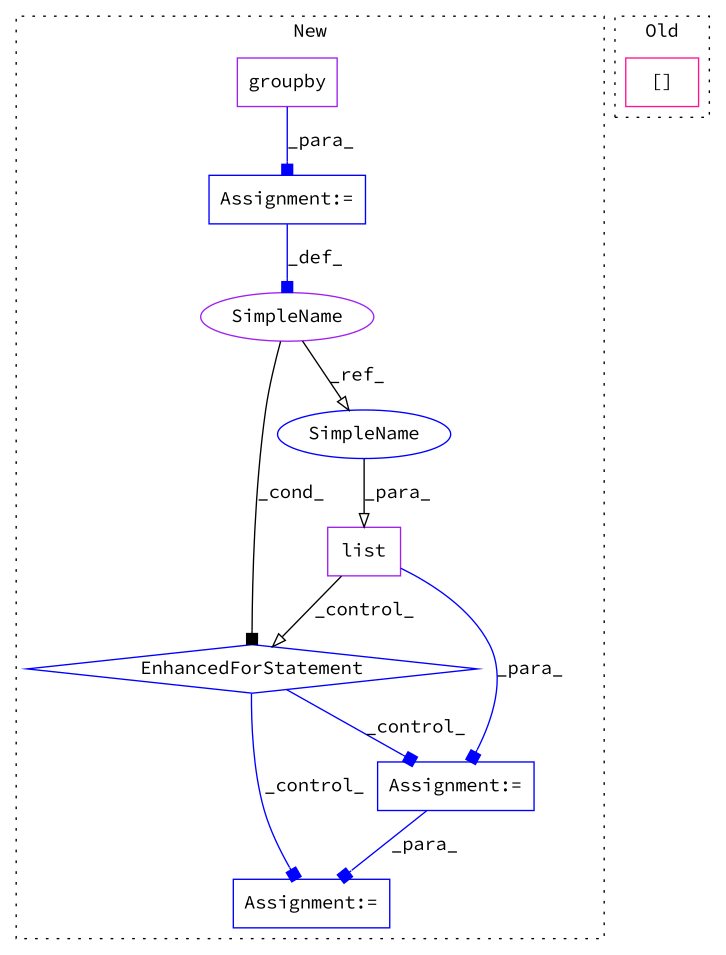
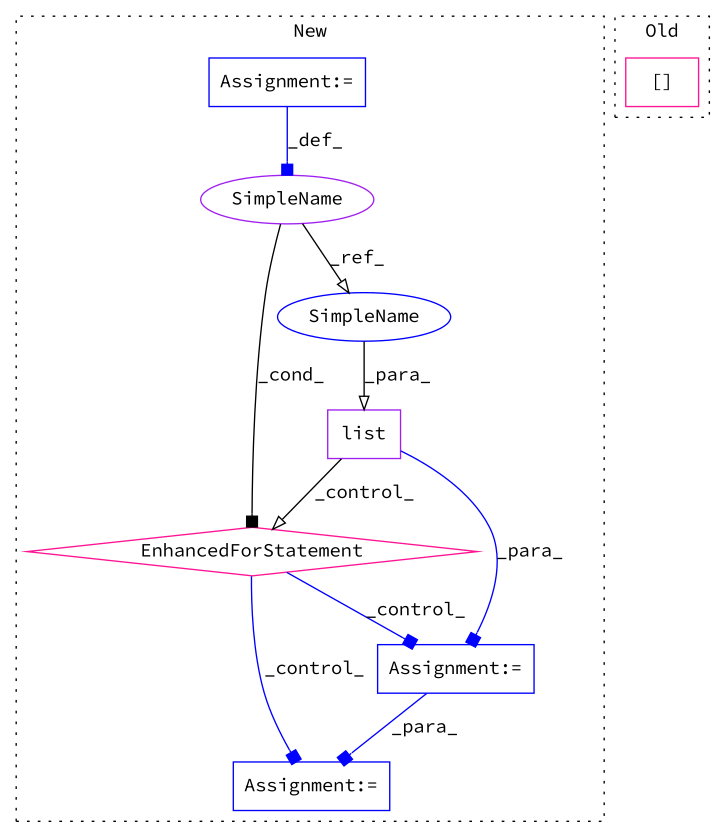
node "groupby": removed
node "EnhancedForStatement": color blue -> deeppink
